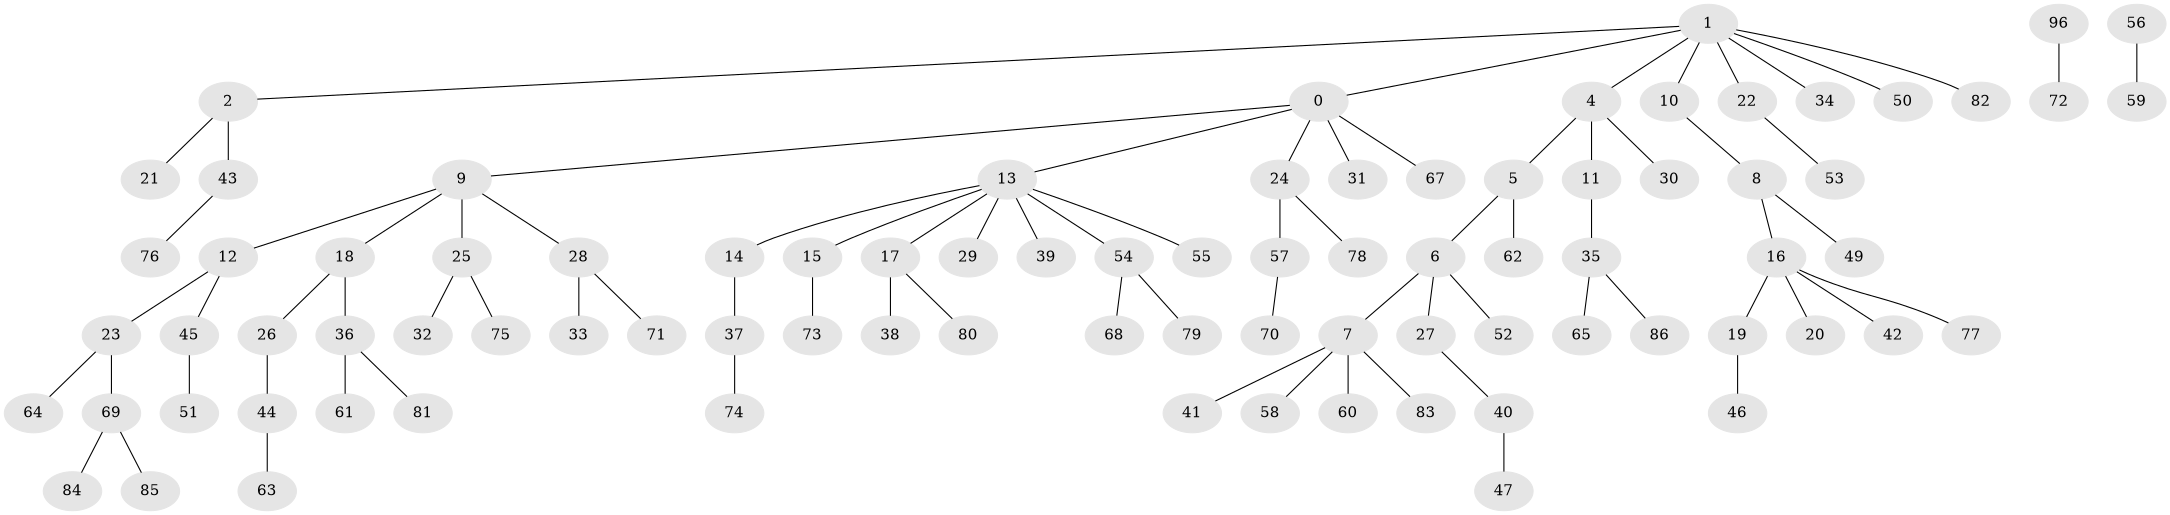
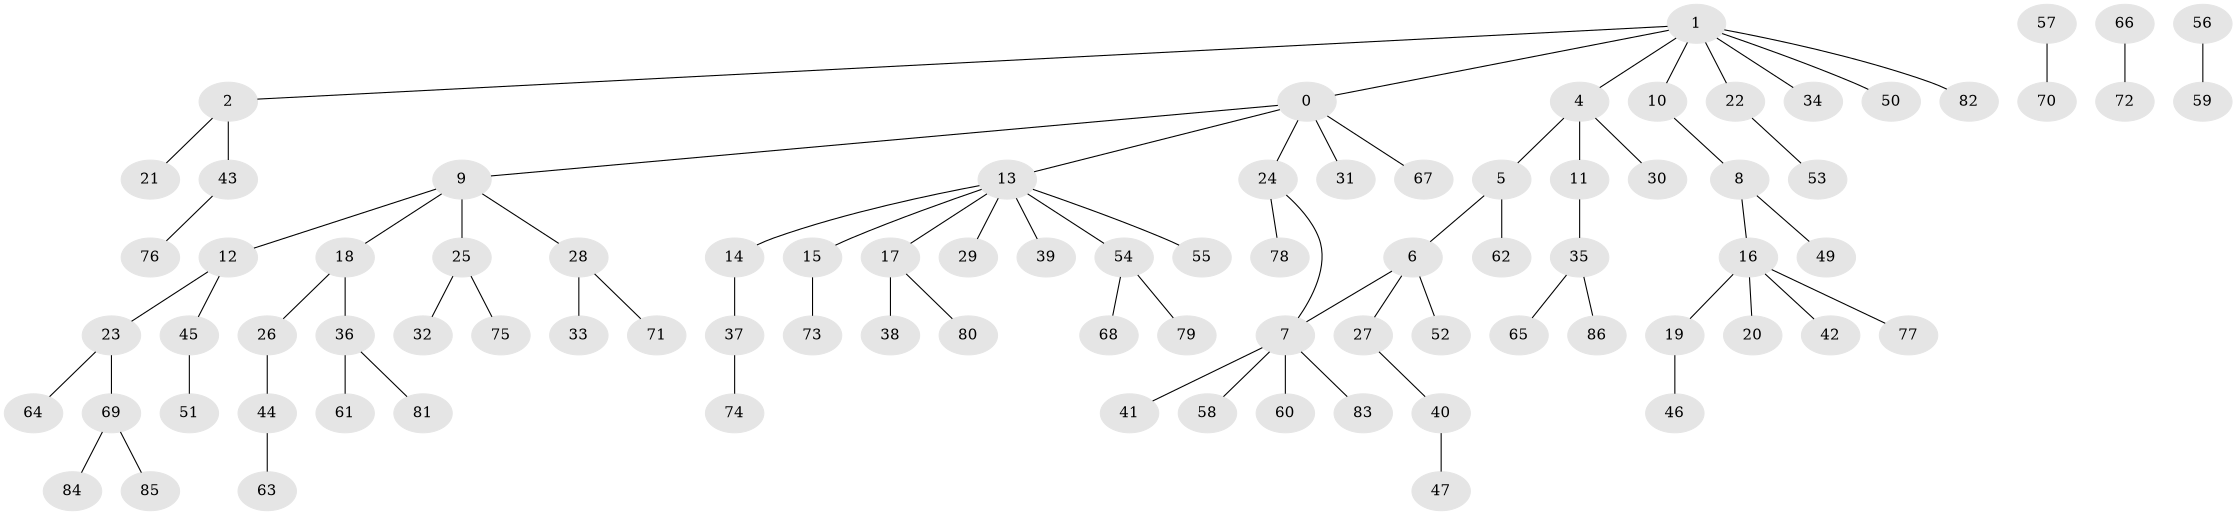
node "96": label "96" -> "66"
edge "24" -- "57": now "24" -- "7"
